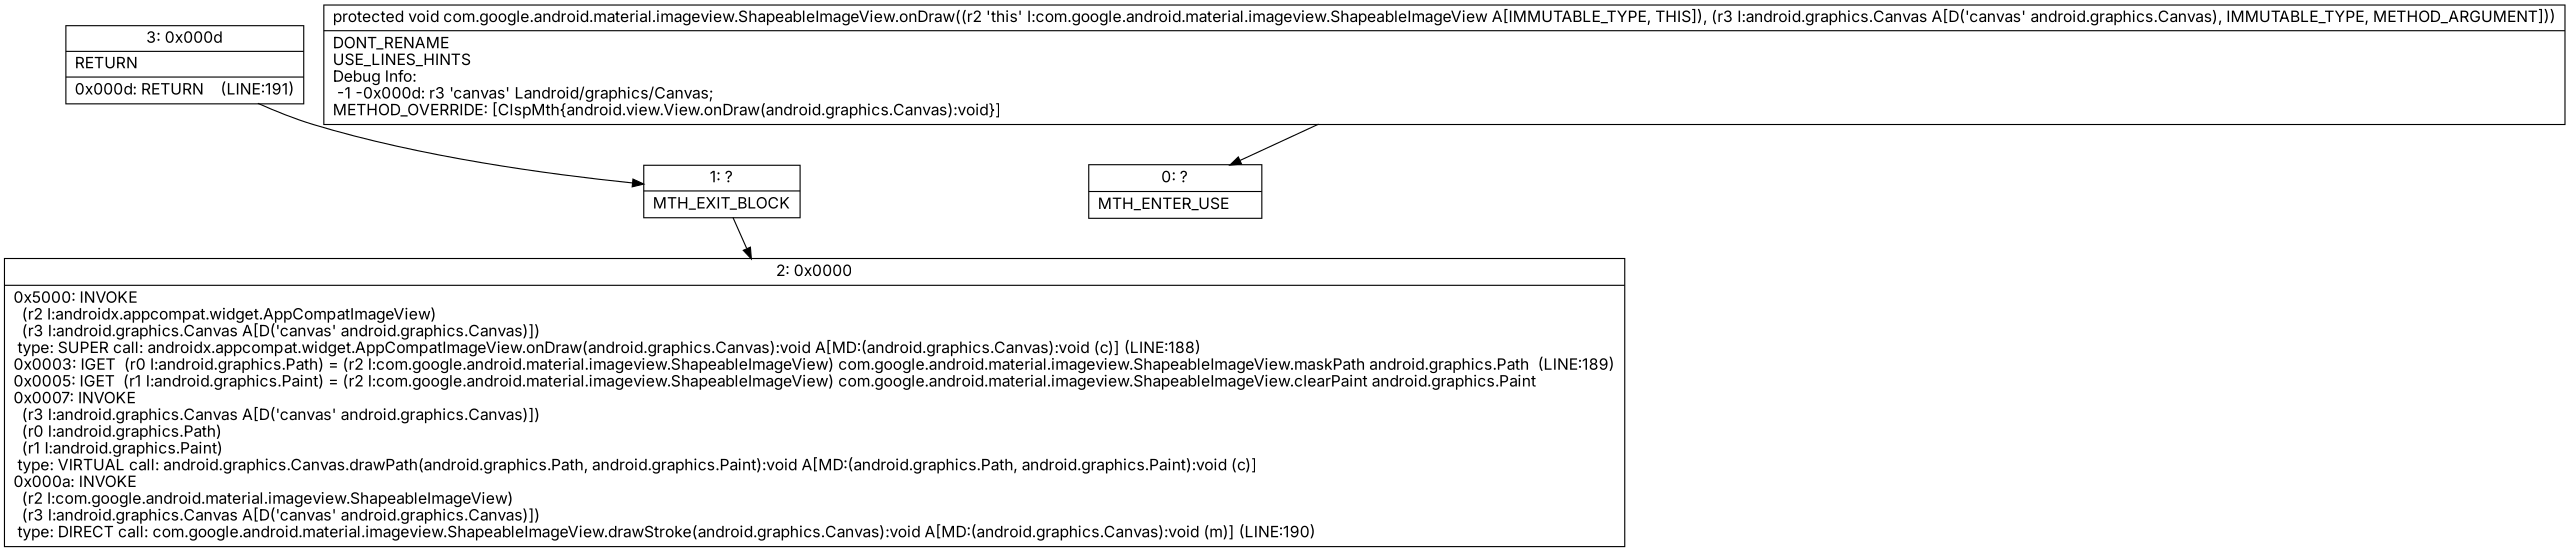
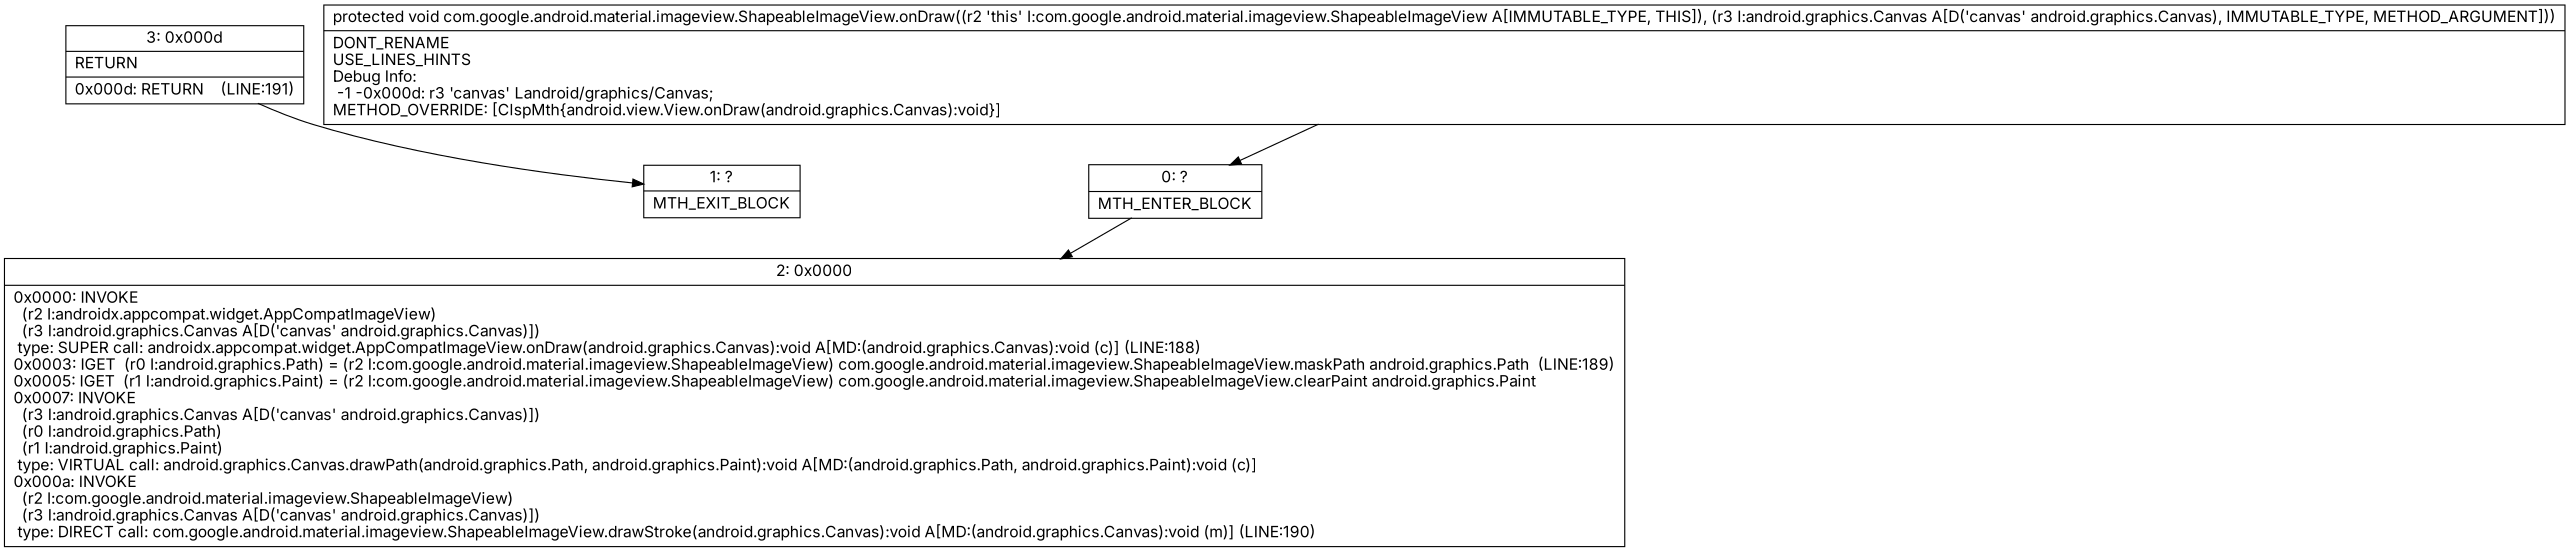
node "0: ?": text "MTH_ENTER_USE" -> "MTH_ENTER_BLOCK"
edge "1: ?" -> "2: 0x0000": now "0: ?" -> "2: 0x0000"
node "2: 0x0000": text "0x5000: INVOKE" -> "0x0000: INVOKE"
